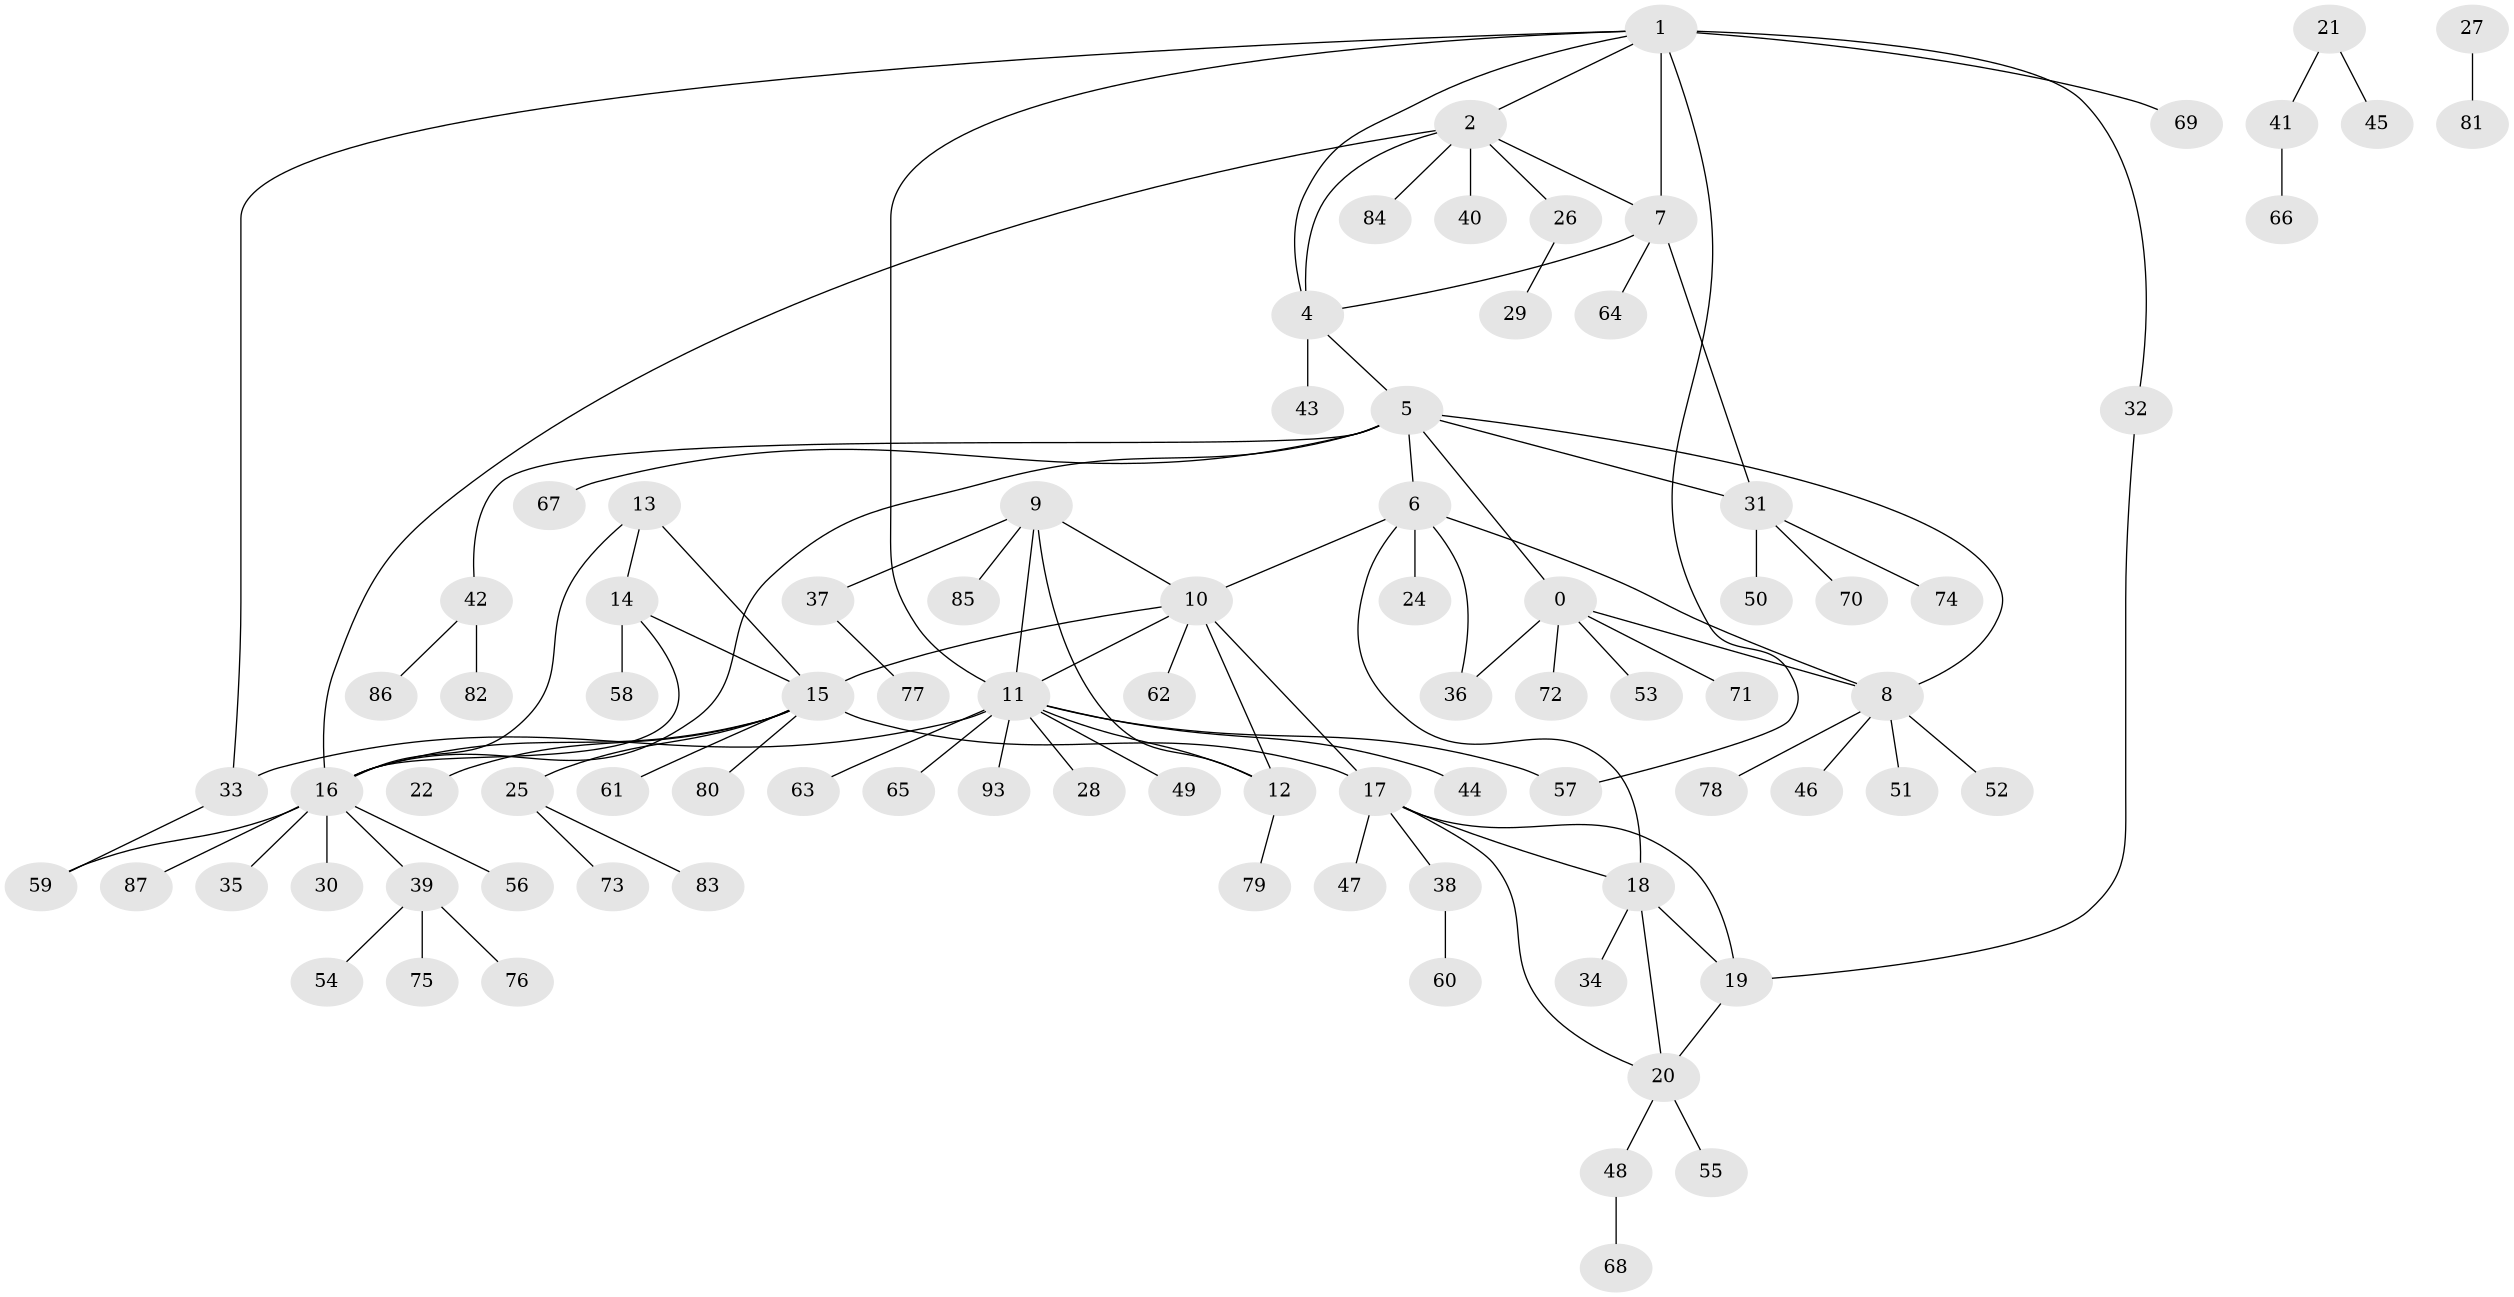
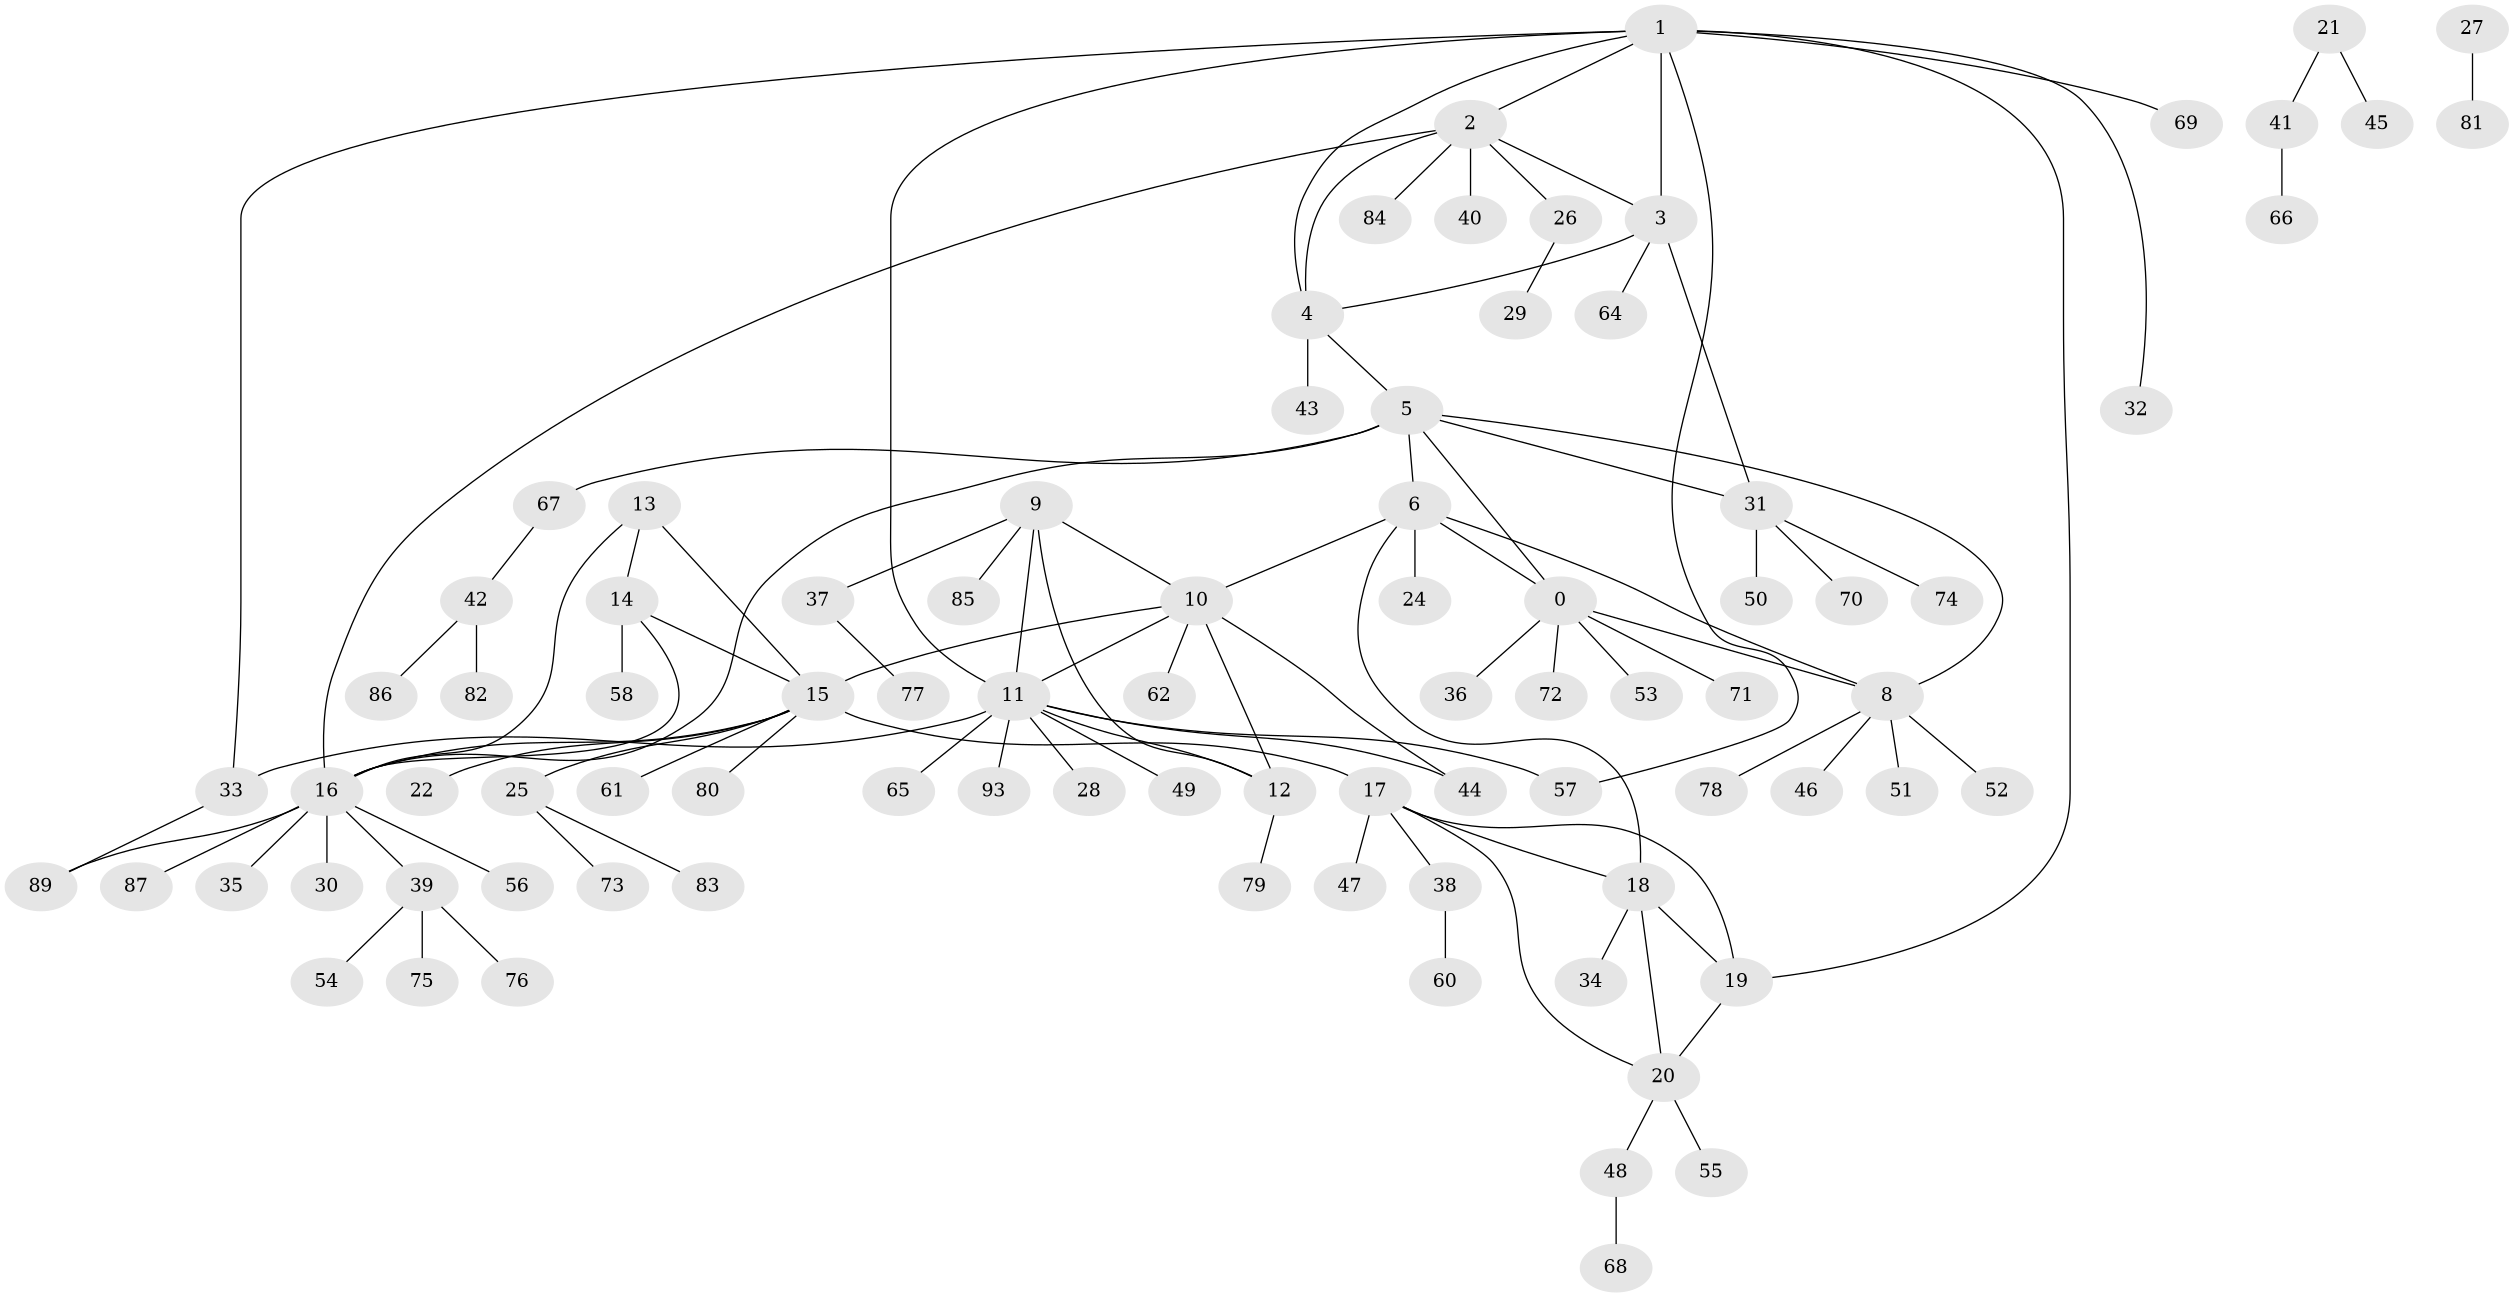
node "7": label "7" -> "3"
edge "5" -- "42": now "67" -- "42"
edge "6" -- "36": now "6" -- "0"
edge "10" -- "17": now "10" -- "44"
node "63": removed
edge "32" -- "19": now "1" -- "19"
node "59": label "59" -> "89"
